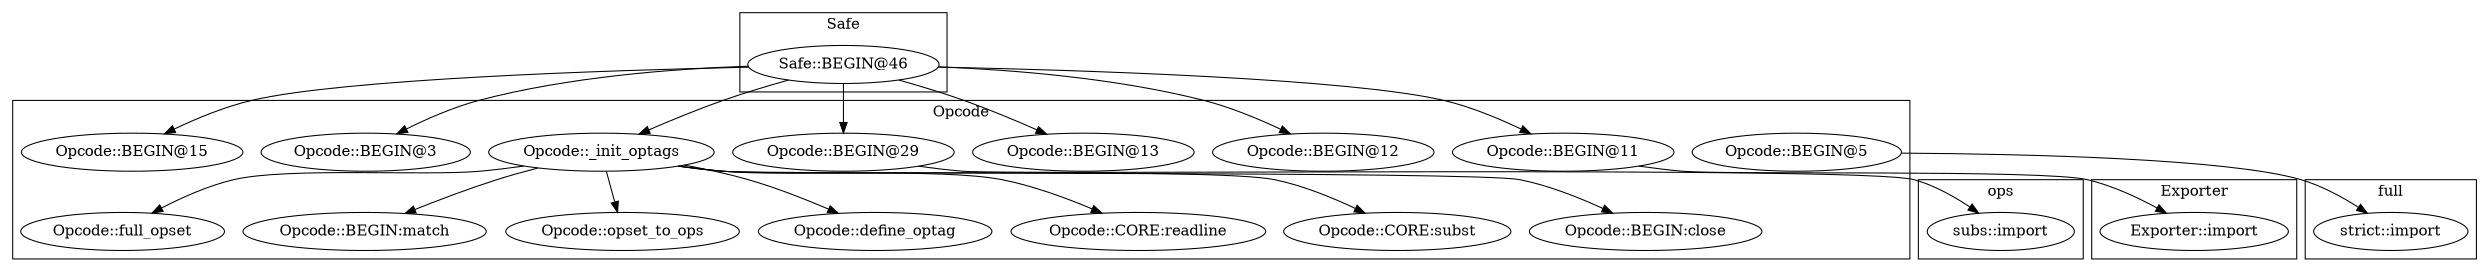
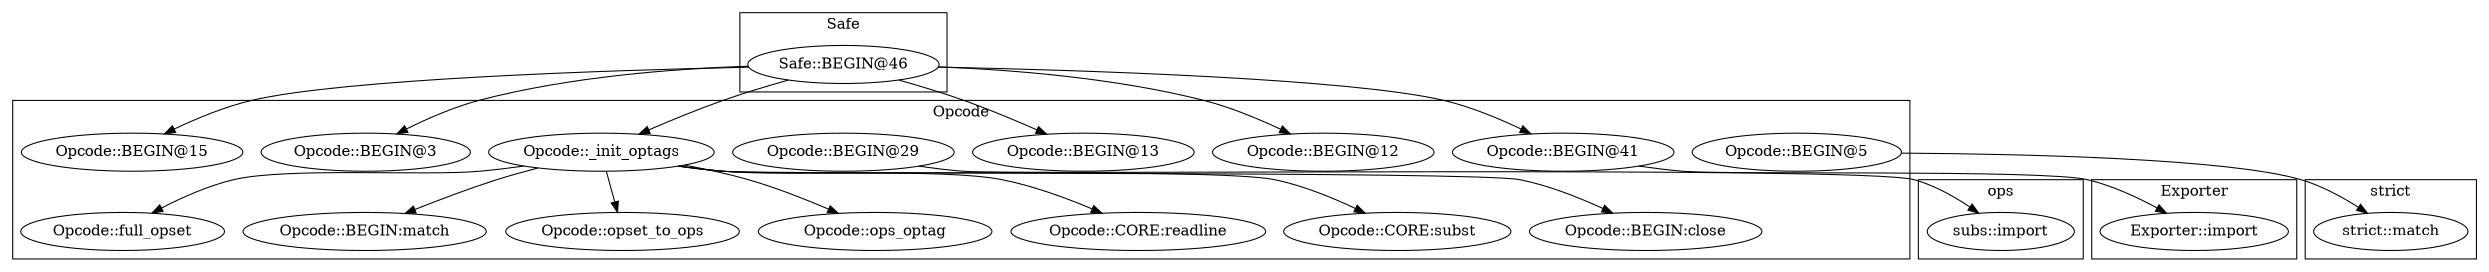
edge "Safe::BEGIN@46" -> "Opcode::BEGIN@29": removed
node "Opcode::BEGIN@11": label "Opcode::BEGIN@11" -> "Opcode::BEGIN@41"
cluster "full": label "full" -> "strict"
node "Opcode::define_optag": label "Opcode::define_optag" -> "Opcode::ops_optag"
node "strict::import": label "strict::import" -> "strict::match"
